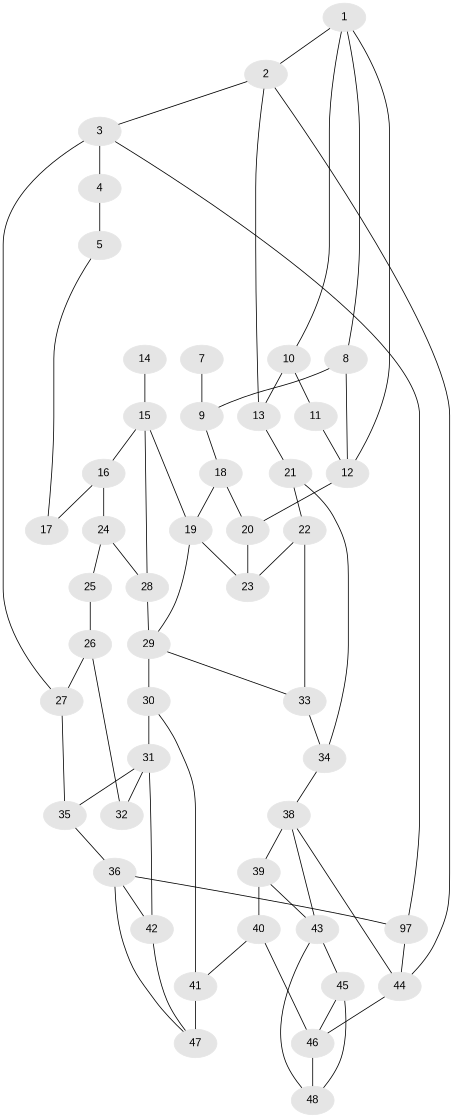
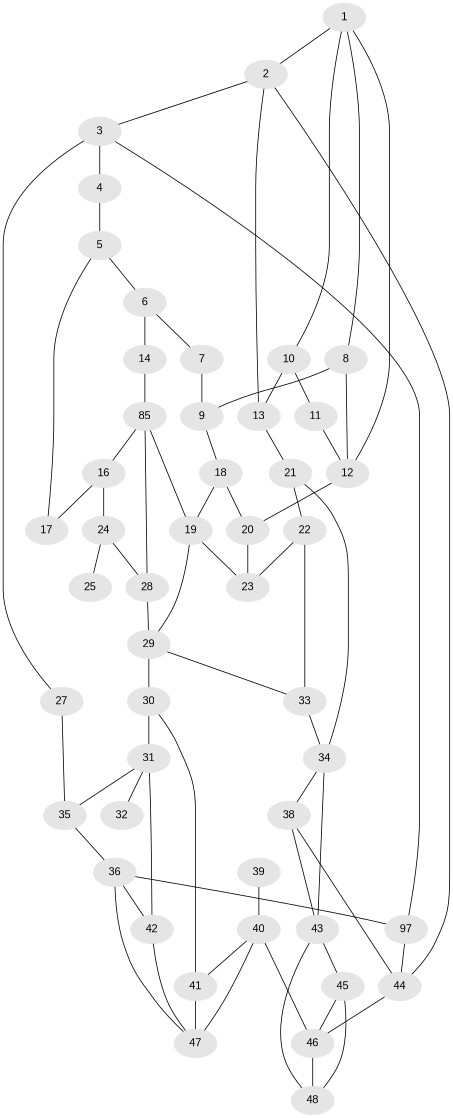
node "6": added
node "15": label "15" -> "85"
node "26": removed
edge "38" -- "39": removed
edge "39" -- "43": now "34" -- "43"
edge "40" -- "47": added
